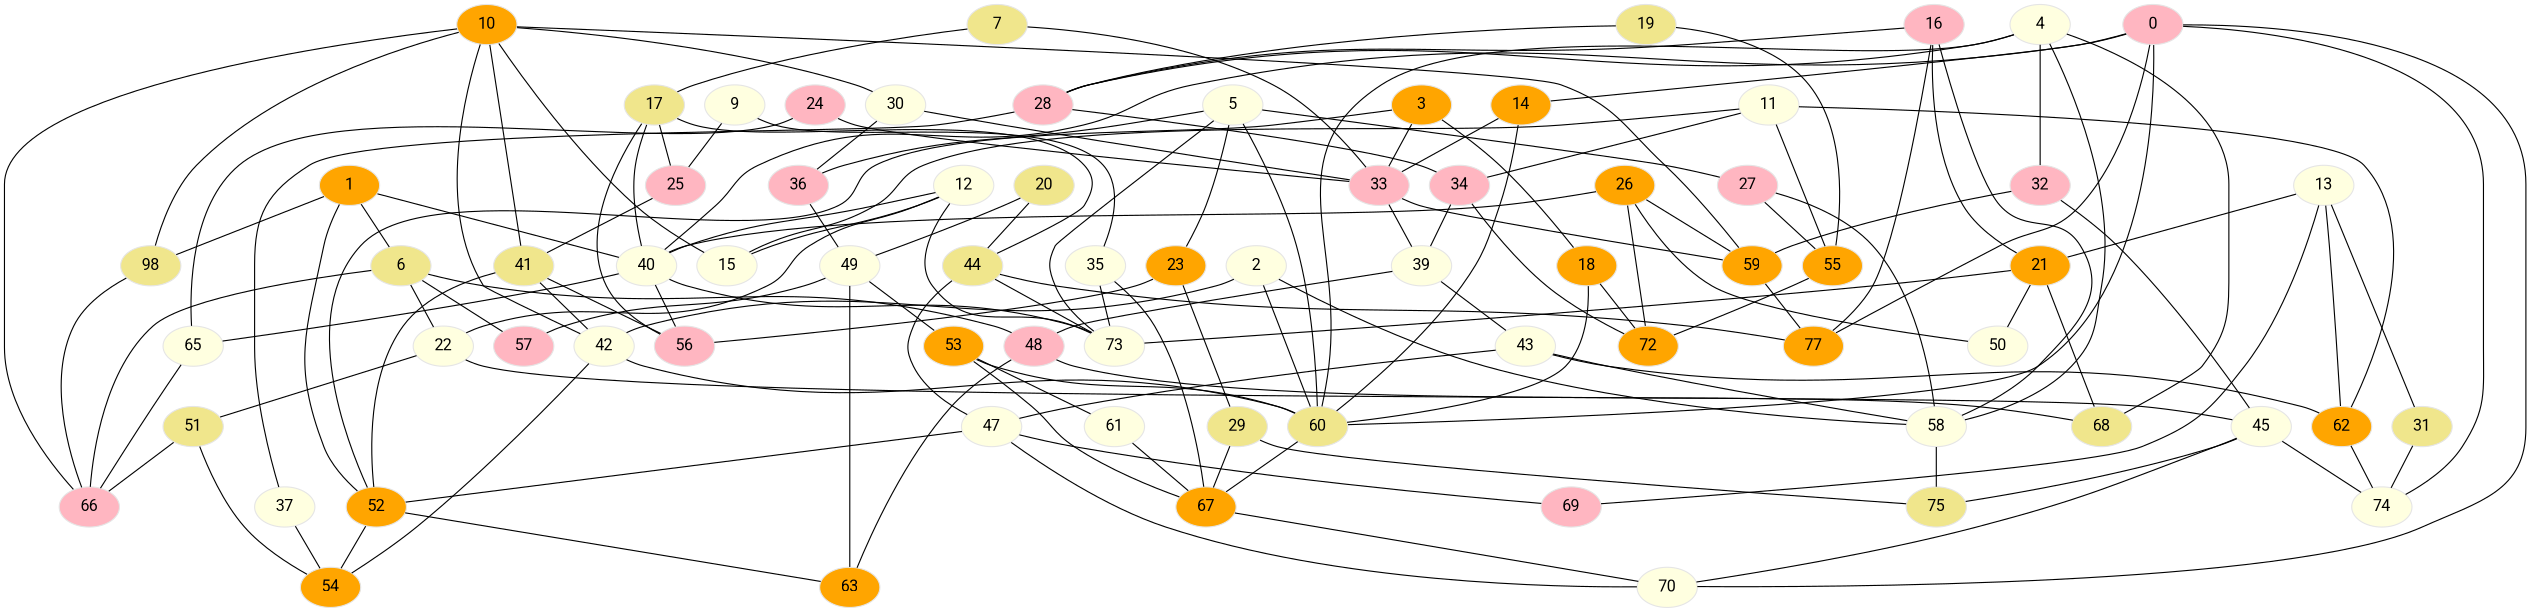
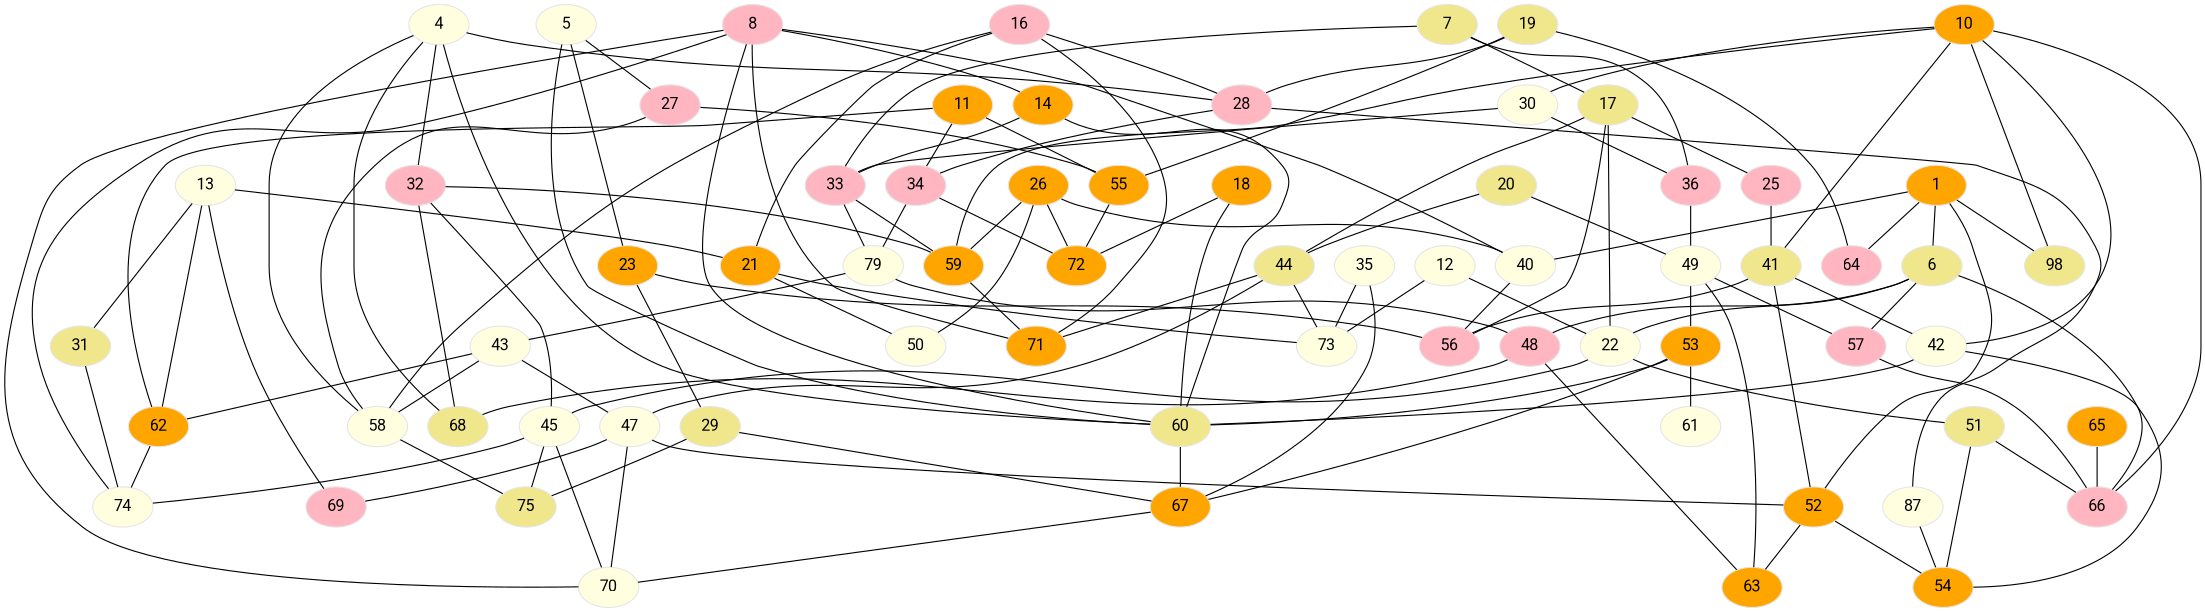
node "0": label "0" -> "8"
node "9": removed
node "24": removed
node "3": removed
node "11": fillcolor lightyellow -> orange
edge "5" -- "36": now "7" -- "36"
edge "17" -- "40": now "17" -- "22"
edge "5" -- "73": removed
edge "12" -- "40": removed
node "15": removed
node "2": removed
node "39": label "39" -> "79"
node "64": added
edge "40" -- "73": removed
edge "40" -- "65": removed
node "65": fillcolor lightyellow -> orange
node "77": label "77" -> "71"
edge "21" -- "68": now "32" -- "68"
edge "98" -- "66": now "57" -- "66"
edge "61" -- "67": removed
node "37": label "37" -> "87"
